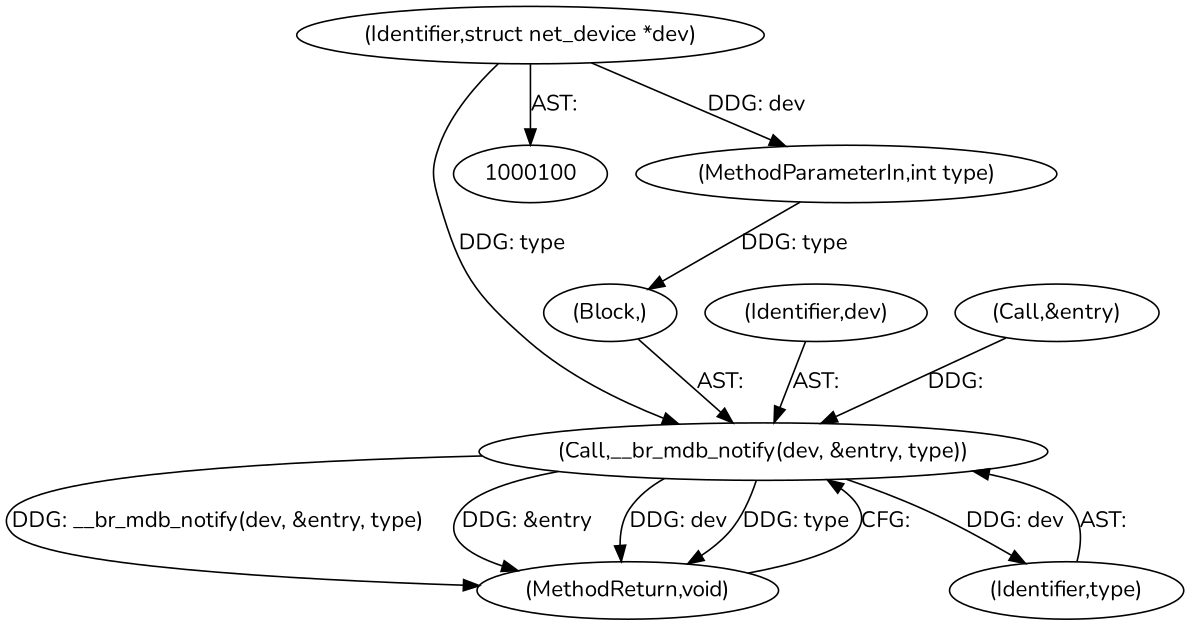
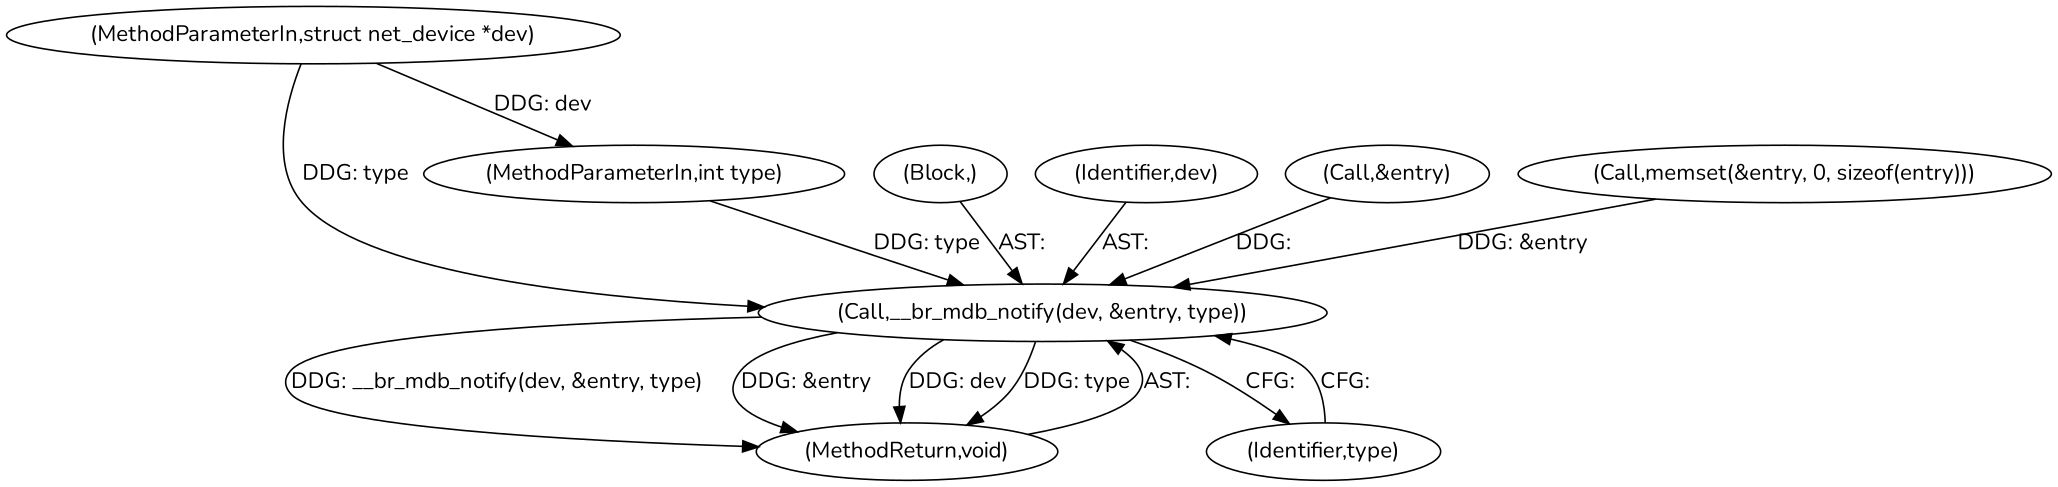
node "(Identifier,struct net_device *dev)": label "(Identifier,struct net_device *dev)" -> "(MethodParameterIn,struct net_device *dev)"
node "1000100": removed
node "(Call,memset(&entry, 0, sizeof(entry)))": added
edge "(MethodParameterIn,int type)" -> "(Block,)": now "(MethodParameterIn,int type)" -> "(Call,__br_mdb_notify(dev, &entry, type))"
edge "(MethodReturn,void)" -> "(Call,__br_mdb_notify(dev, &entry, type))": label "CFG: " -> "AST: "
edge "(Call,__br_mdb_notify(dev, &entry, type))" -> "(Identifier,type)": label "DDG: dev" -> "CFG: "
edge "(Identifier,type)" -> "(Call,__br_mdb_notify(dev, &entry, type))": label "AST: " -> "CFG: "
